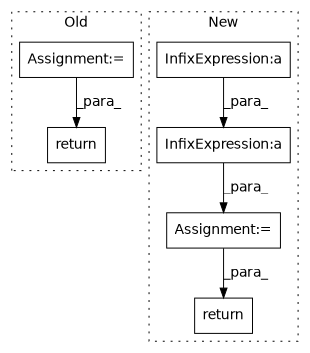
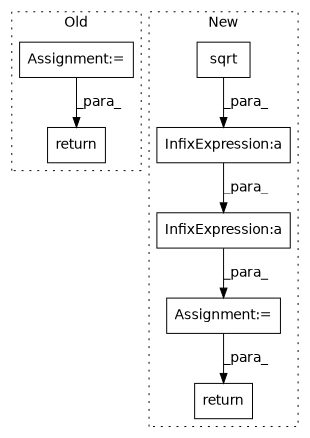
node "sqrt": added
